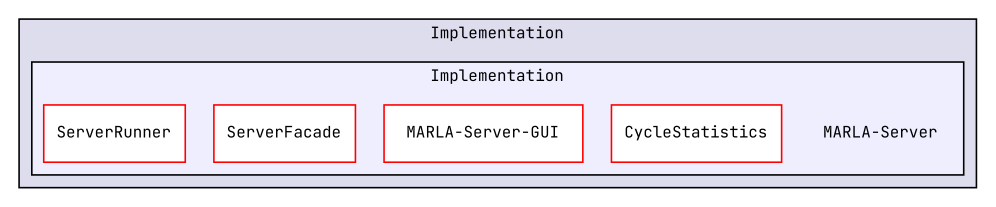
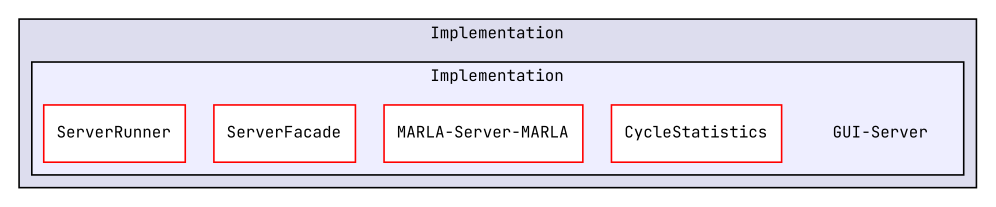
node "MARLA-Server-GUI": label "MARLA-Server-GUI" -> "MARLA-Server-MARLA"
node "MARLA-Server": label "MARLA-Server" -> "GUI-Server"
